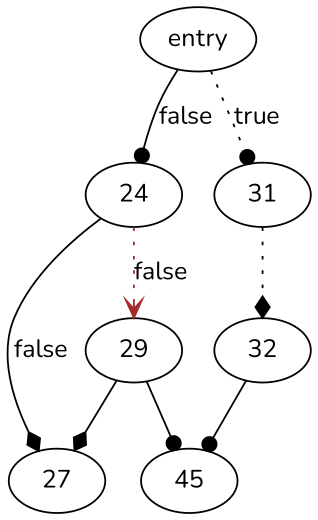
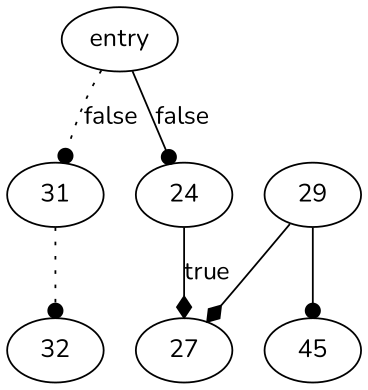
edge "entry" -> "31": label "true" -> "false"
edge "31" -> "32": arrowhead diamond -> dot
edge "24" -> "29": removed, label "false"
edge "24" -> "27": label "false" -> "true"
edge "32" -> "45": removed
